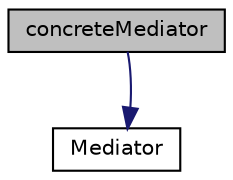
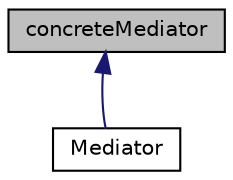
edge "concreteMediator" -> "Mediator": reversed
